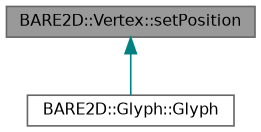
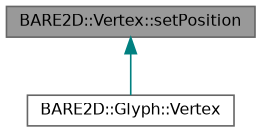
node "BARE2D::Glyph::Glyph": label "BARE2D::Glyph::Glyph" -> "BARE2D::Glyph::Vertex"
